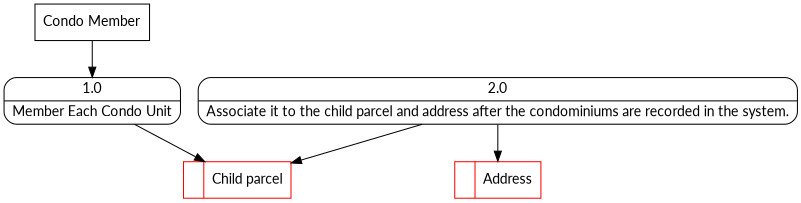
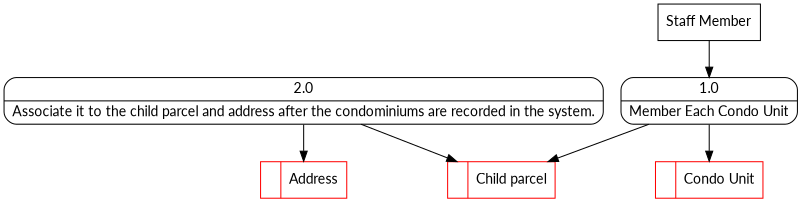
node "Condo Member": label "Condo Member" -> "Staff Member"
node "Condo Unit": added
